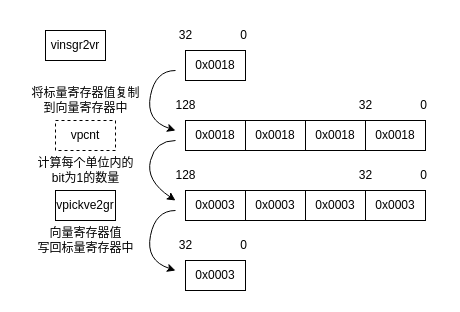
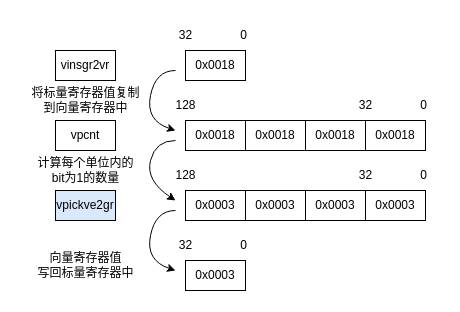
node "vinsgr2vr": moved (76, 46) -> (86, 66)
node "vpcnt": style dashed -> solid
node "vpickve2gr": fillcolor #ffffff -> #dae8fc
node "向量寄存器值 写回标量寄存器中": moved (86, 241) -> (86, 266)
